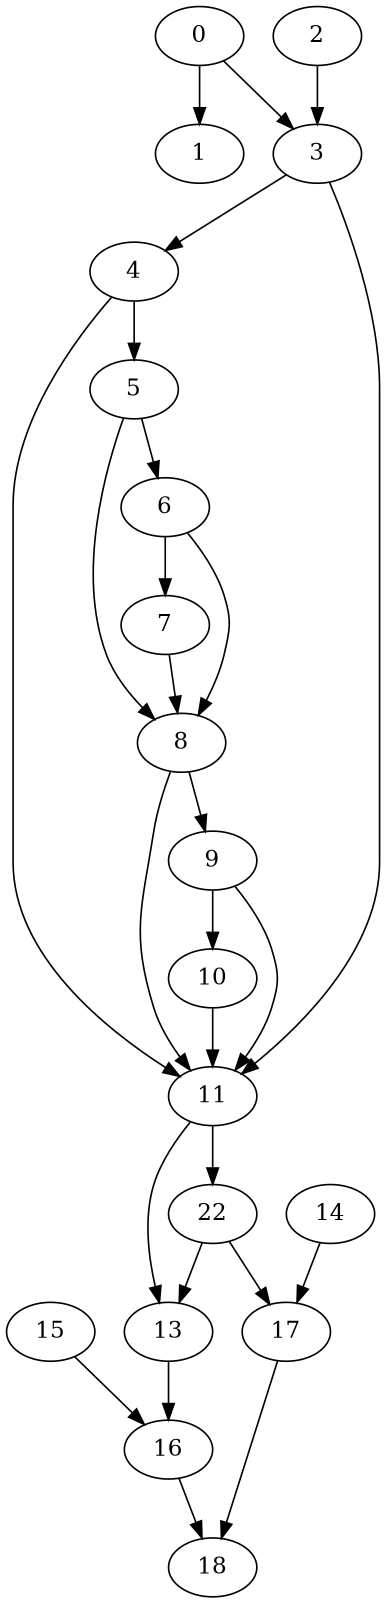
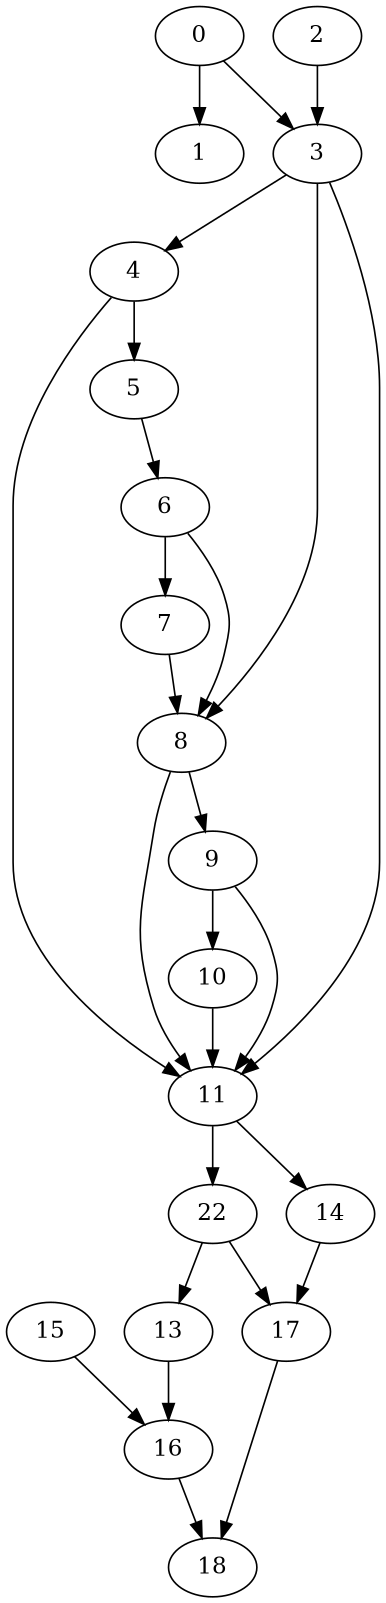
edge "5" -> "8": now "3" -> "8"
edge "11" -> "13": now "11" -> "14"
